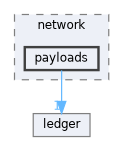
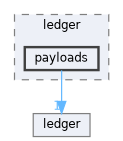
cluster "network": label "network" -> "ledger"
